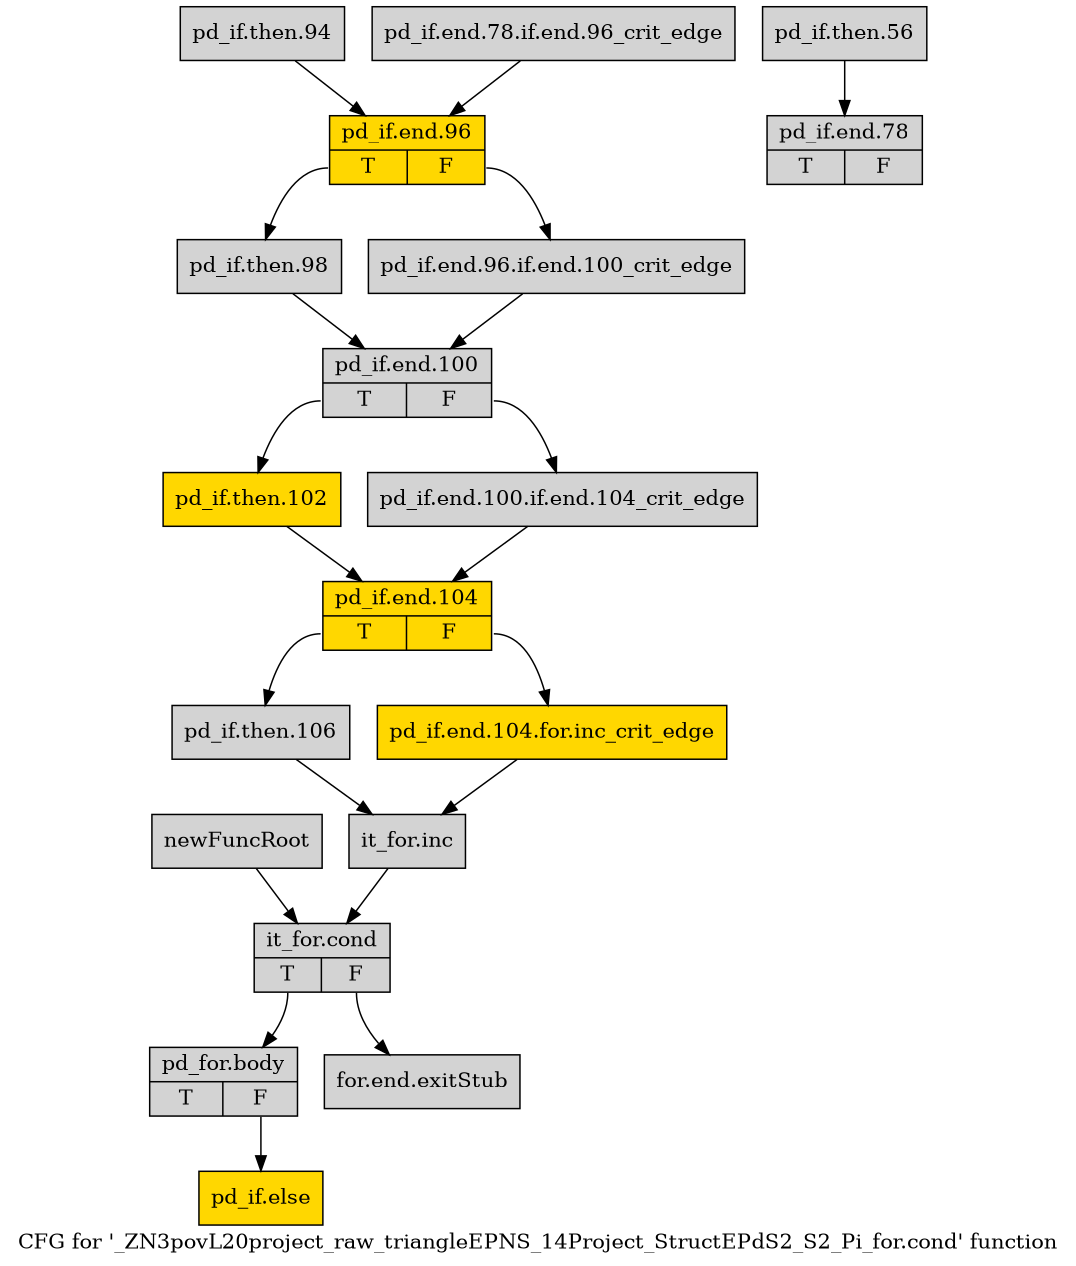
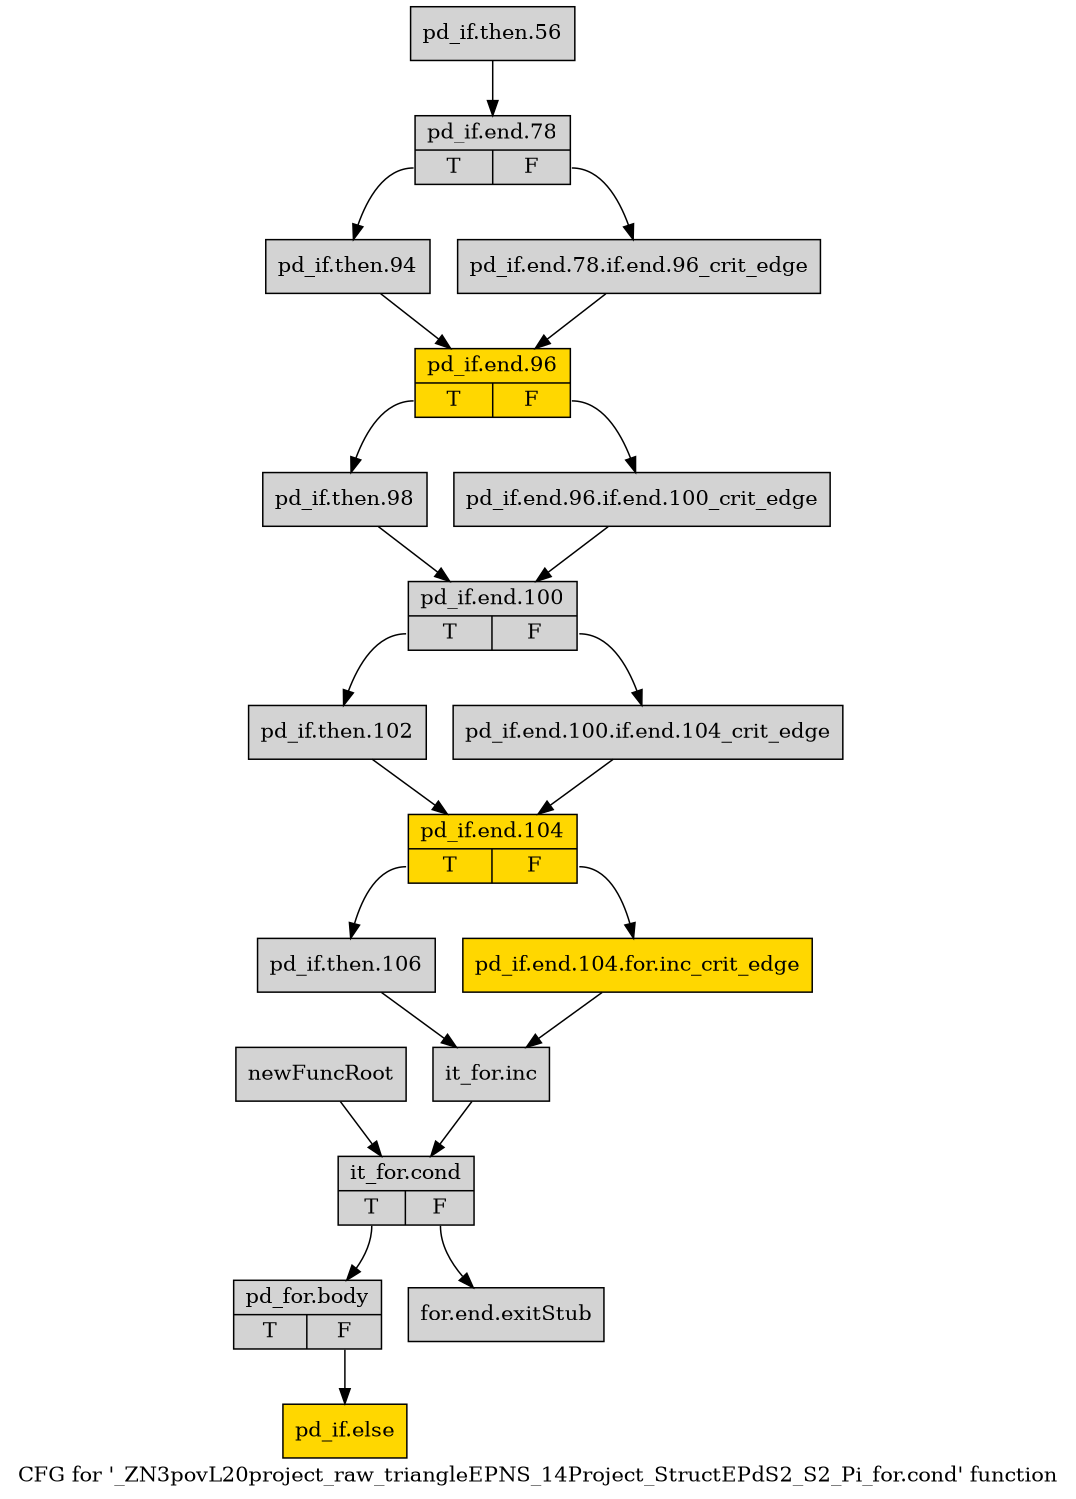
edge "pd_if.end.78" -> "pd_if.then.94": added
edge "pd_if.end.78" -> "pd_if.end.78.if.end.96_crit_edge": added
node "pd_if.then.102": fillcolor gold -> lightgrey
